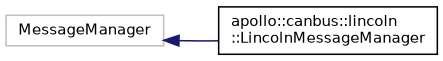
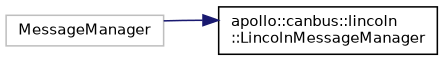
edge "apollo::canbus::lincoln ::LincolnMessageManager" -> "MessageManager": reversed
